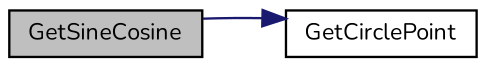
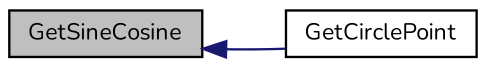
edge "GetSineCosine" -> "GetCirclePoint": reversed
